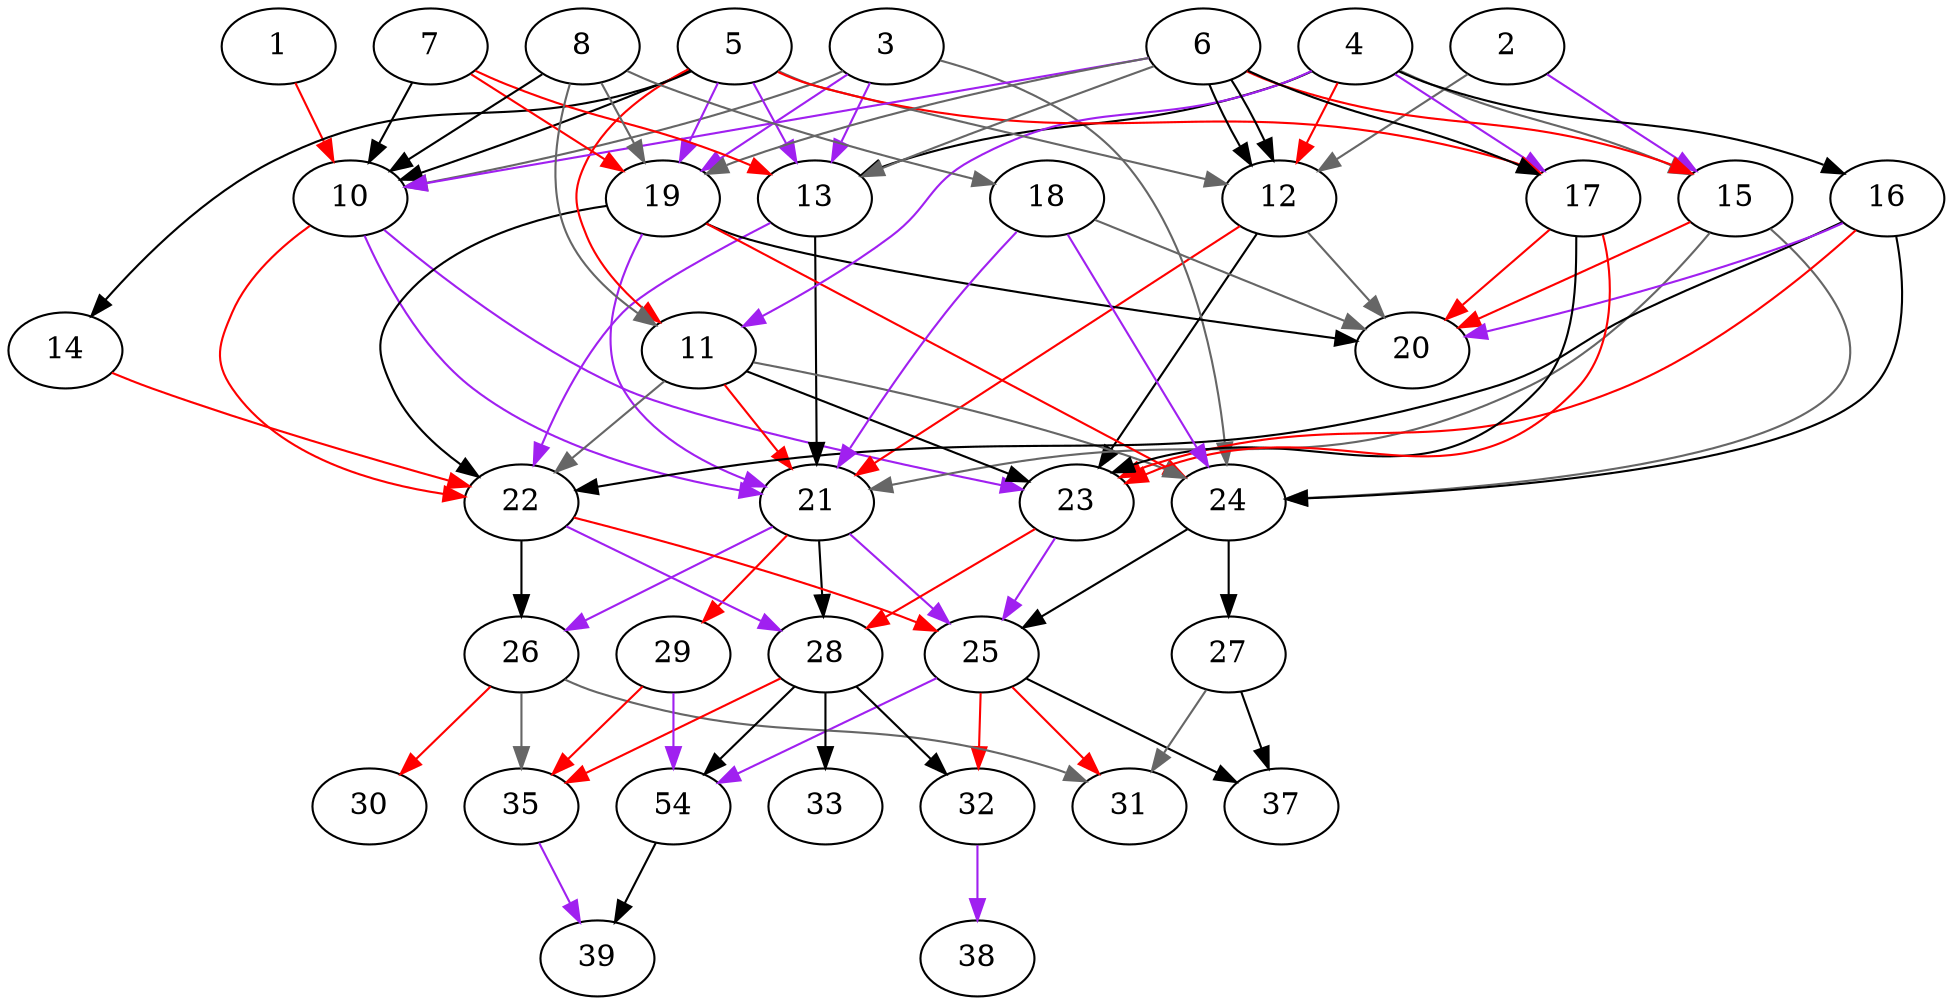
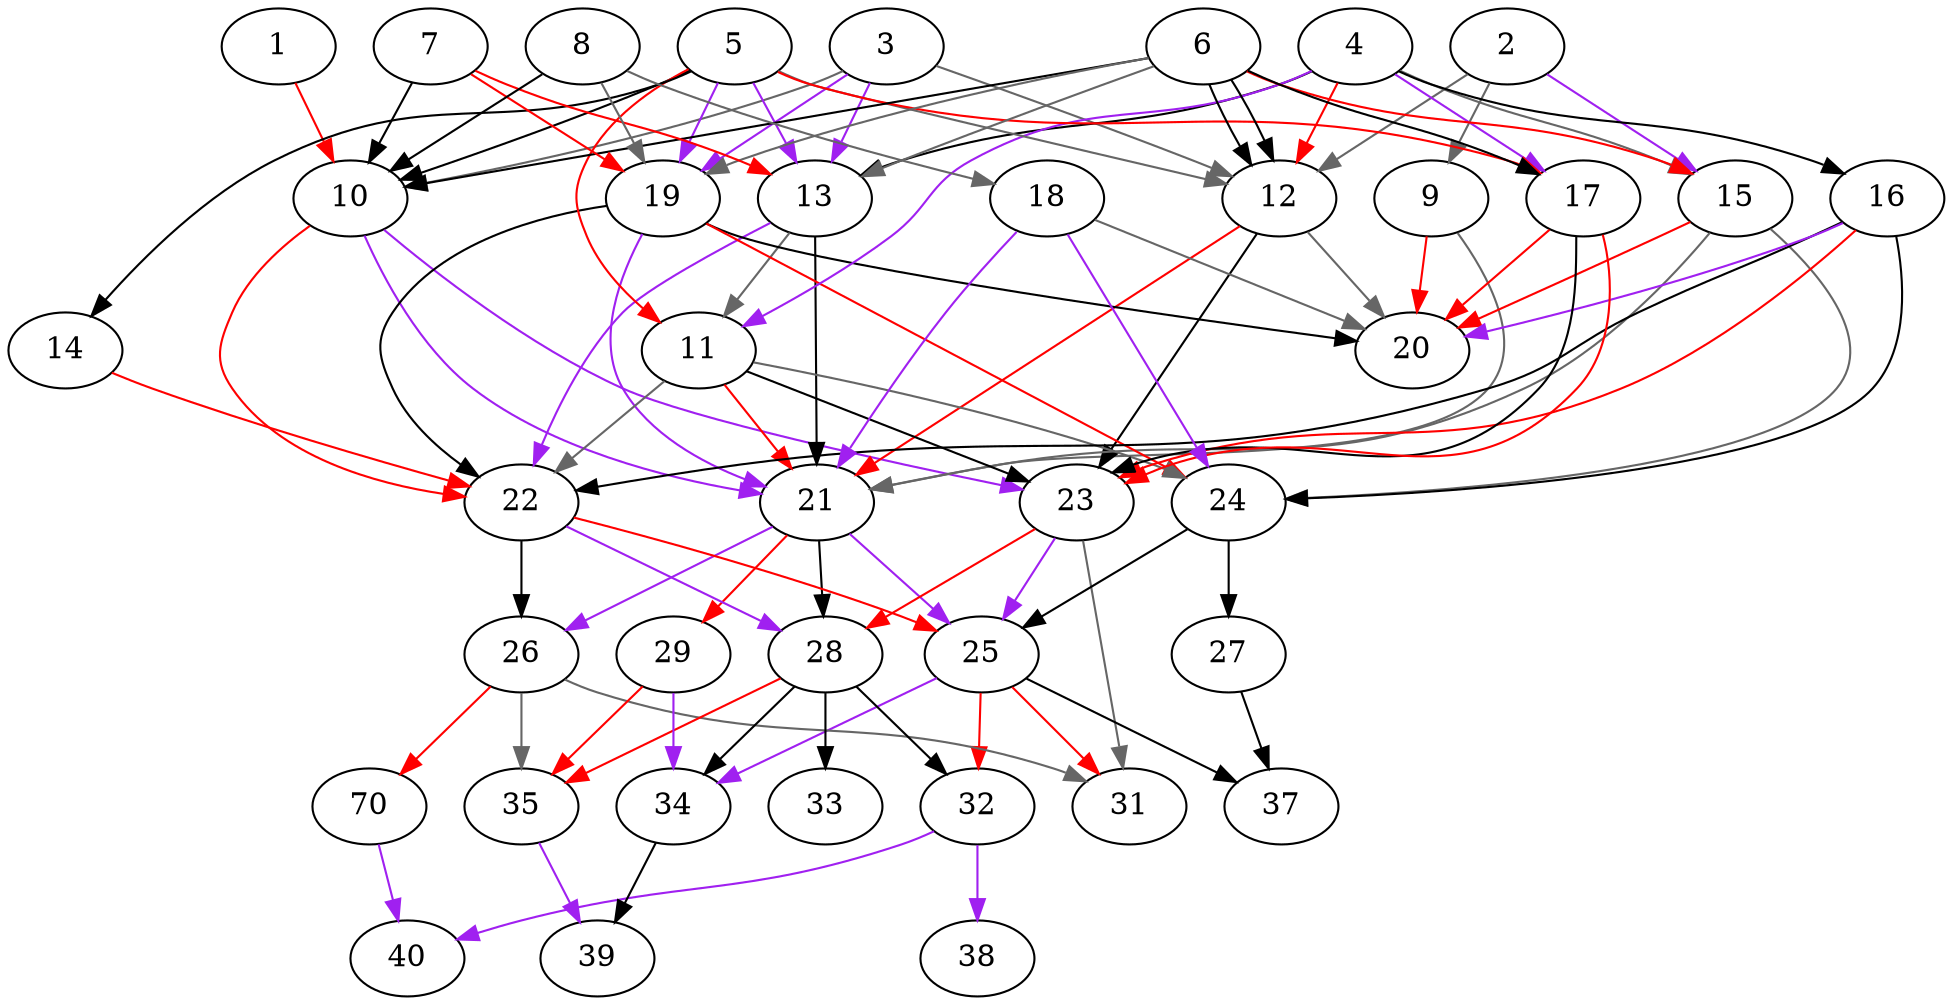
edge "6" -> "10": color purple -> black
edge "3" -> "24": now "3" -> "12"
node "9": added
edge "8" -> "11": now "13" -> "11"
edge "27" -> "31": now "23" -> "31"
node "30": label "30" -> "70"
node "54": label "54" -> "34"
node "40": added
